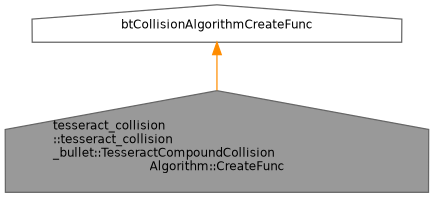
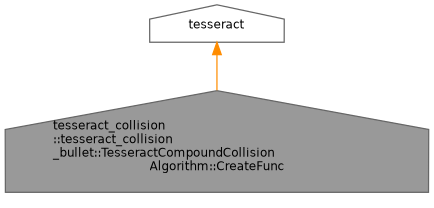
node "btCollisionAlgorithmCreateFunc": label "btCollisionAlgorithmCreateFunc" -> "tesseract"
